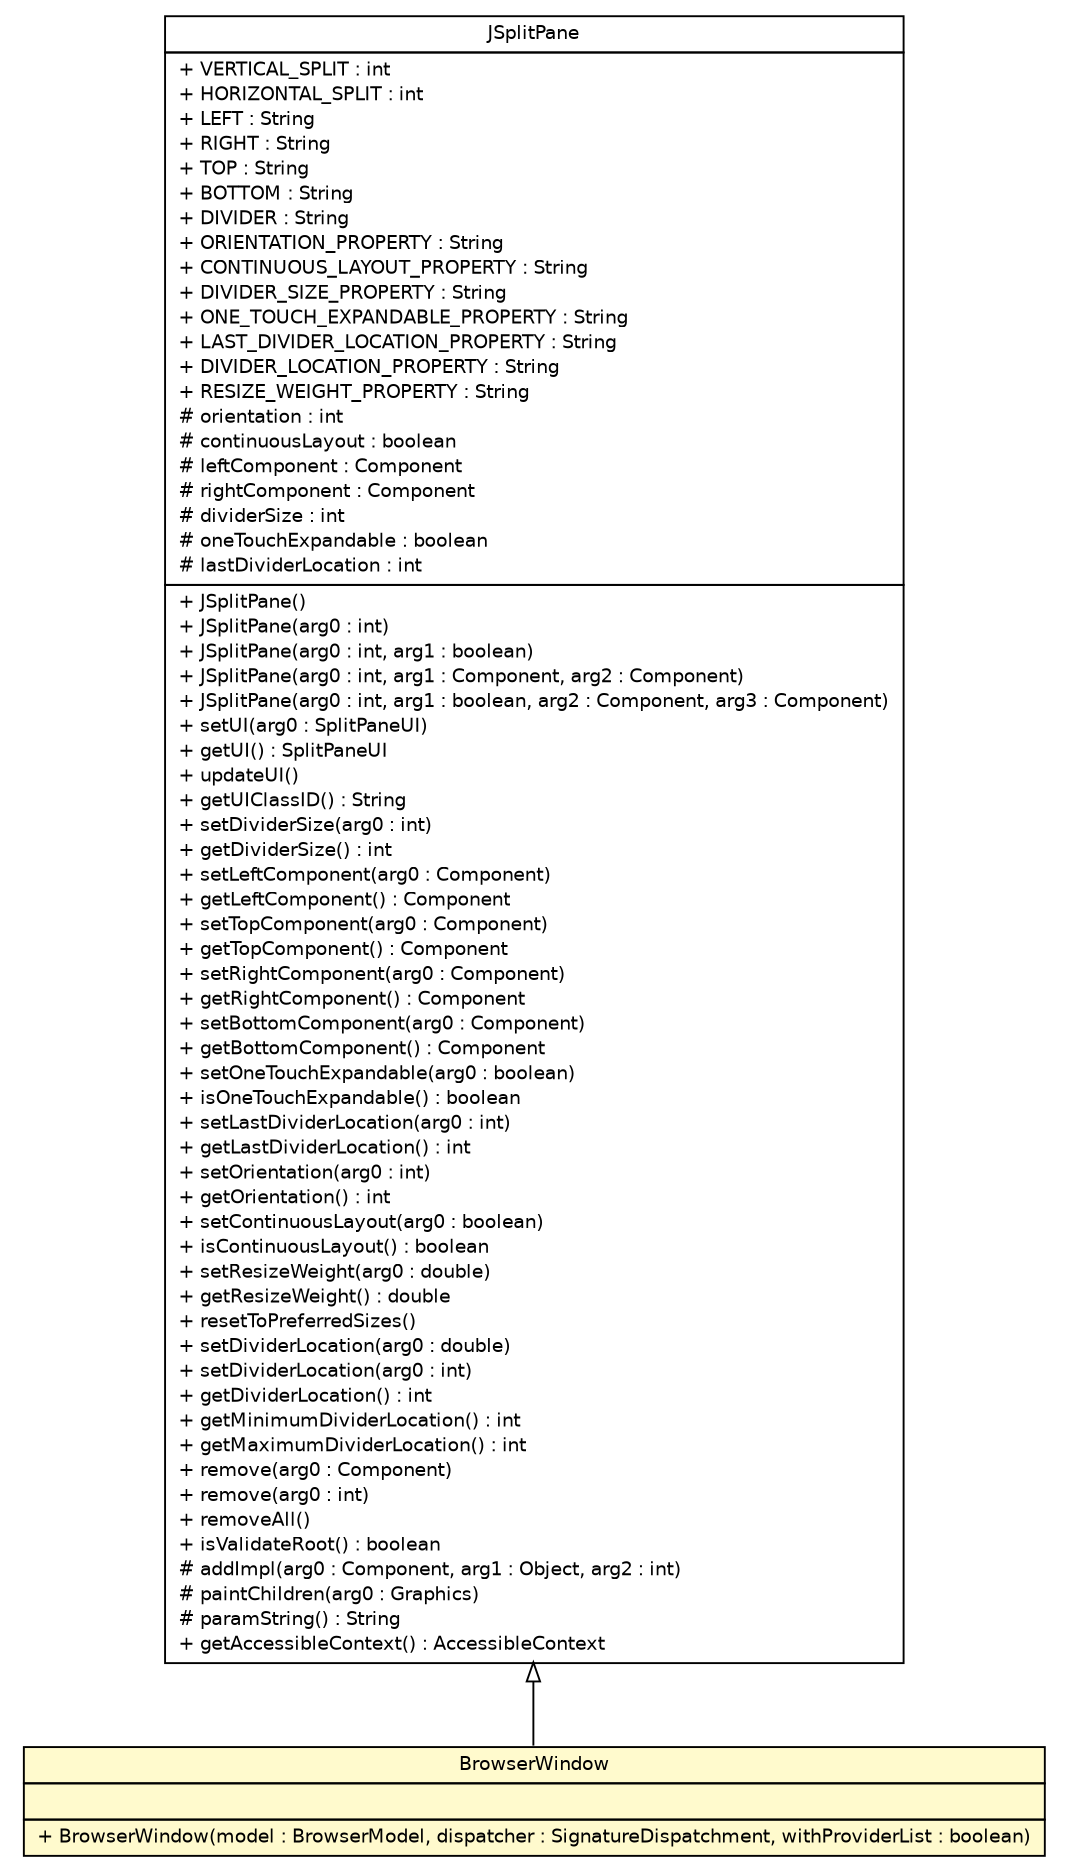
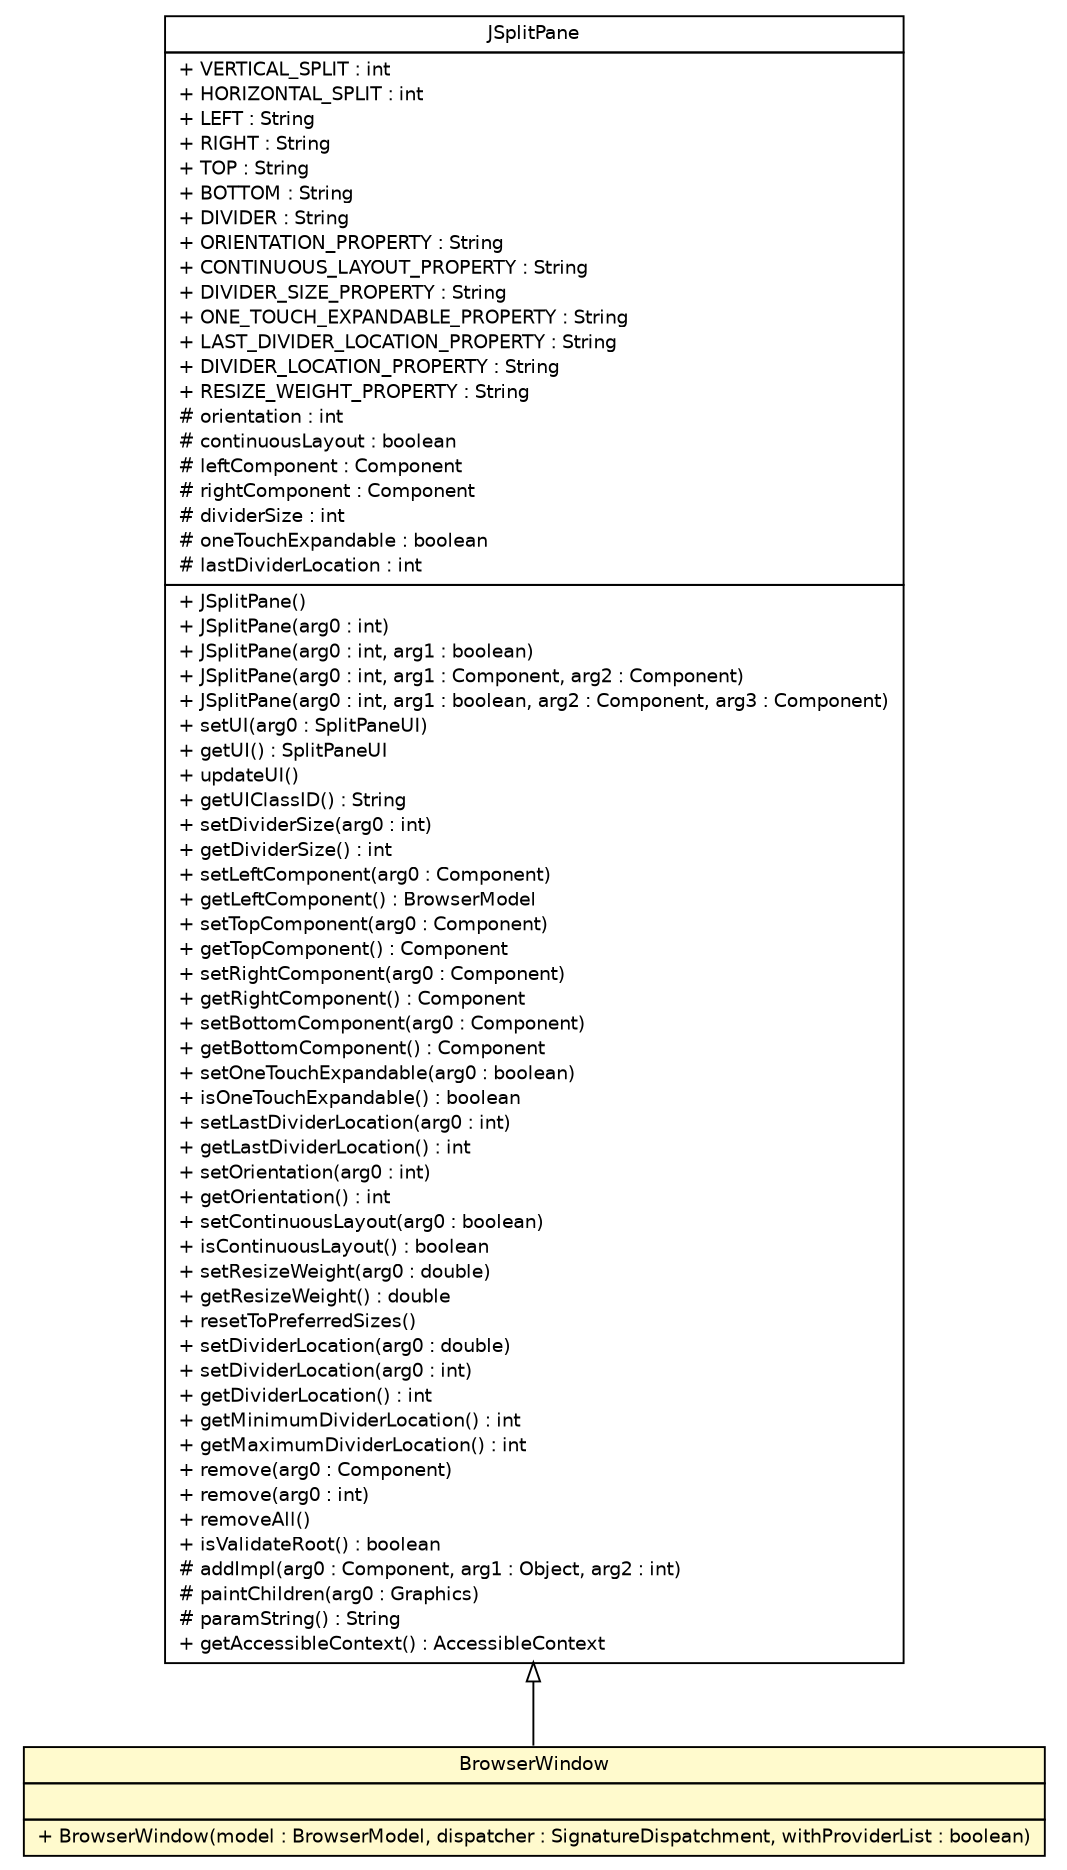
node "JSplitPane": text "+ getLeftComponent() : Component" -> "+ getLeftComponent() : BrowserModel"
